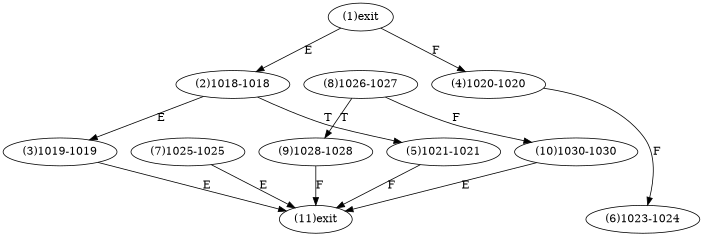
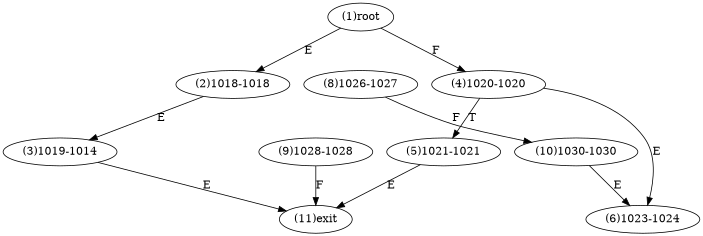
node "(1)exit": label "(1)exit" -> "(1)root"
edge "(8)1026-1027" -> "(9)1028-1028": removed, label "T"
edge "(2)1018-1018" -> "(5)1021-1021": now "(4)1020-1020" -> "(5)1021-1021"
node "(3)1019-1019": label "(3)1019-1019" -> "(3)1019-1014"
node "(7)1025-1025": removed
edge "(4)1020-1020" -> "(6)1023-1024": label "F" -> "E"
edge "(5)1021-1021" -> "(11)exit": label "F" -> "E"
edge "(10)1030-1030" -> "(11)exit": now "(10)1030-1030" -> "(6)1023-1024"
